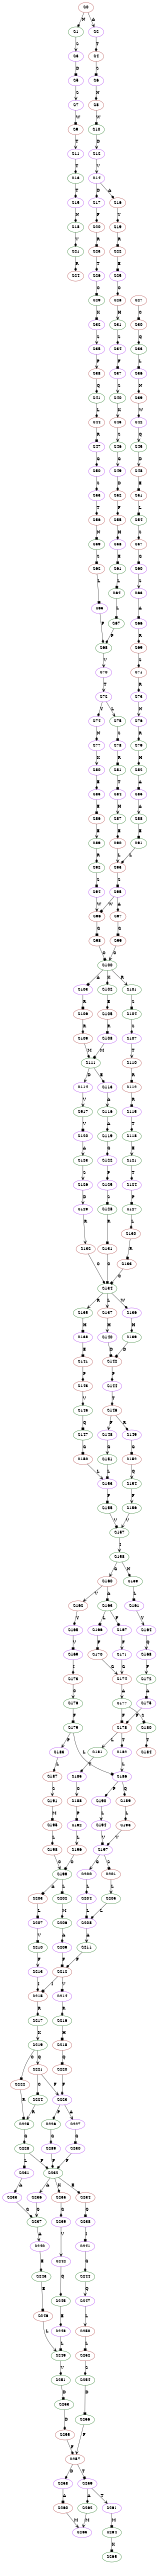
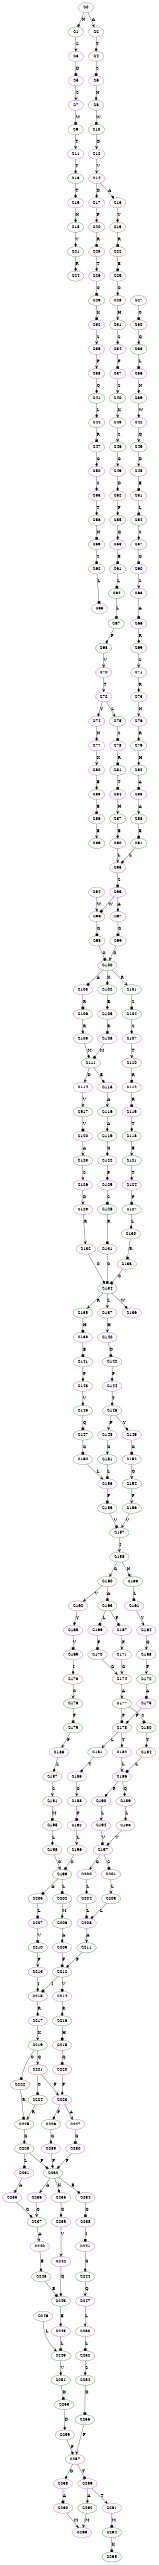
edge "S55" -> "S58": label "H" -> "Q"
edge "S65" -> "S68": removed, label "P"
edge "S69" -> "S71": arrowhead diamond -> vee
node "S92": removed
node "S139": removed
edge "S146" -> "S149": label "R" -> "Y"
edge "S179" -> "S186": now "S184" -> "S186"
node "S217": color darkgreen -> purple
edge "S243" -> "S246": now "S243" -> "S245"
